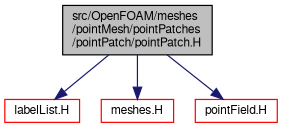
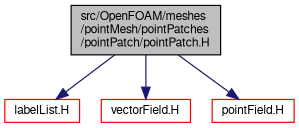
node "meshes.H": label "meshes.H" -> "vectorField.H"
